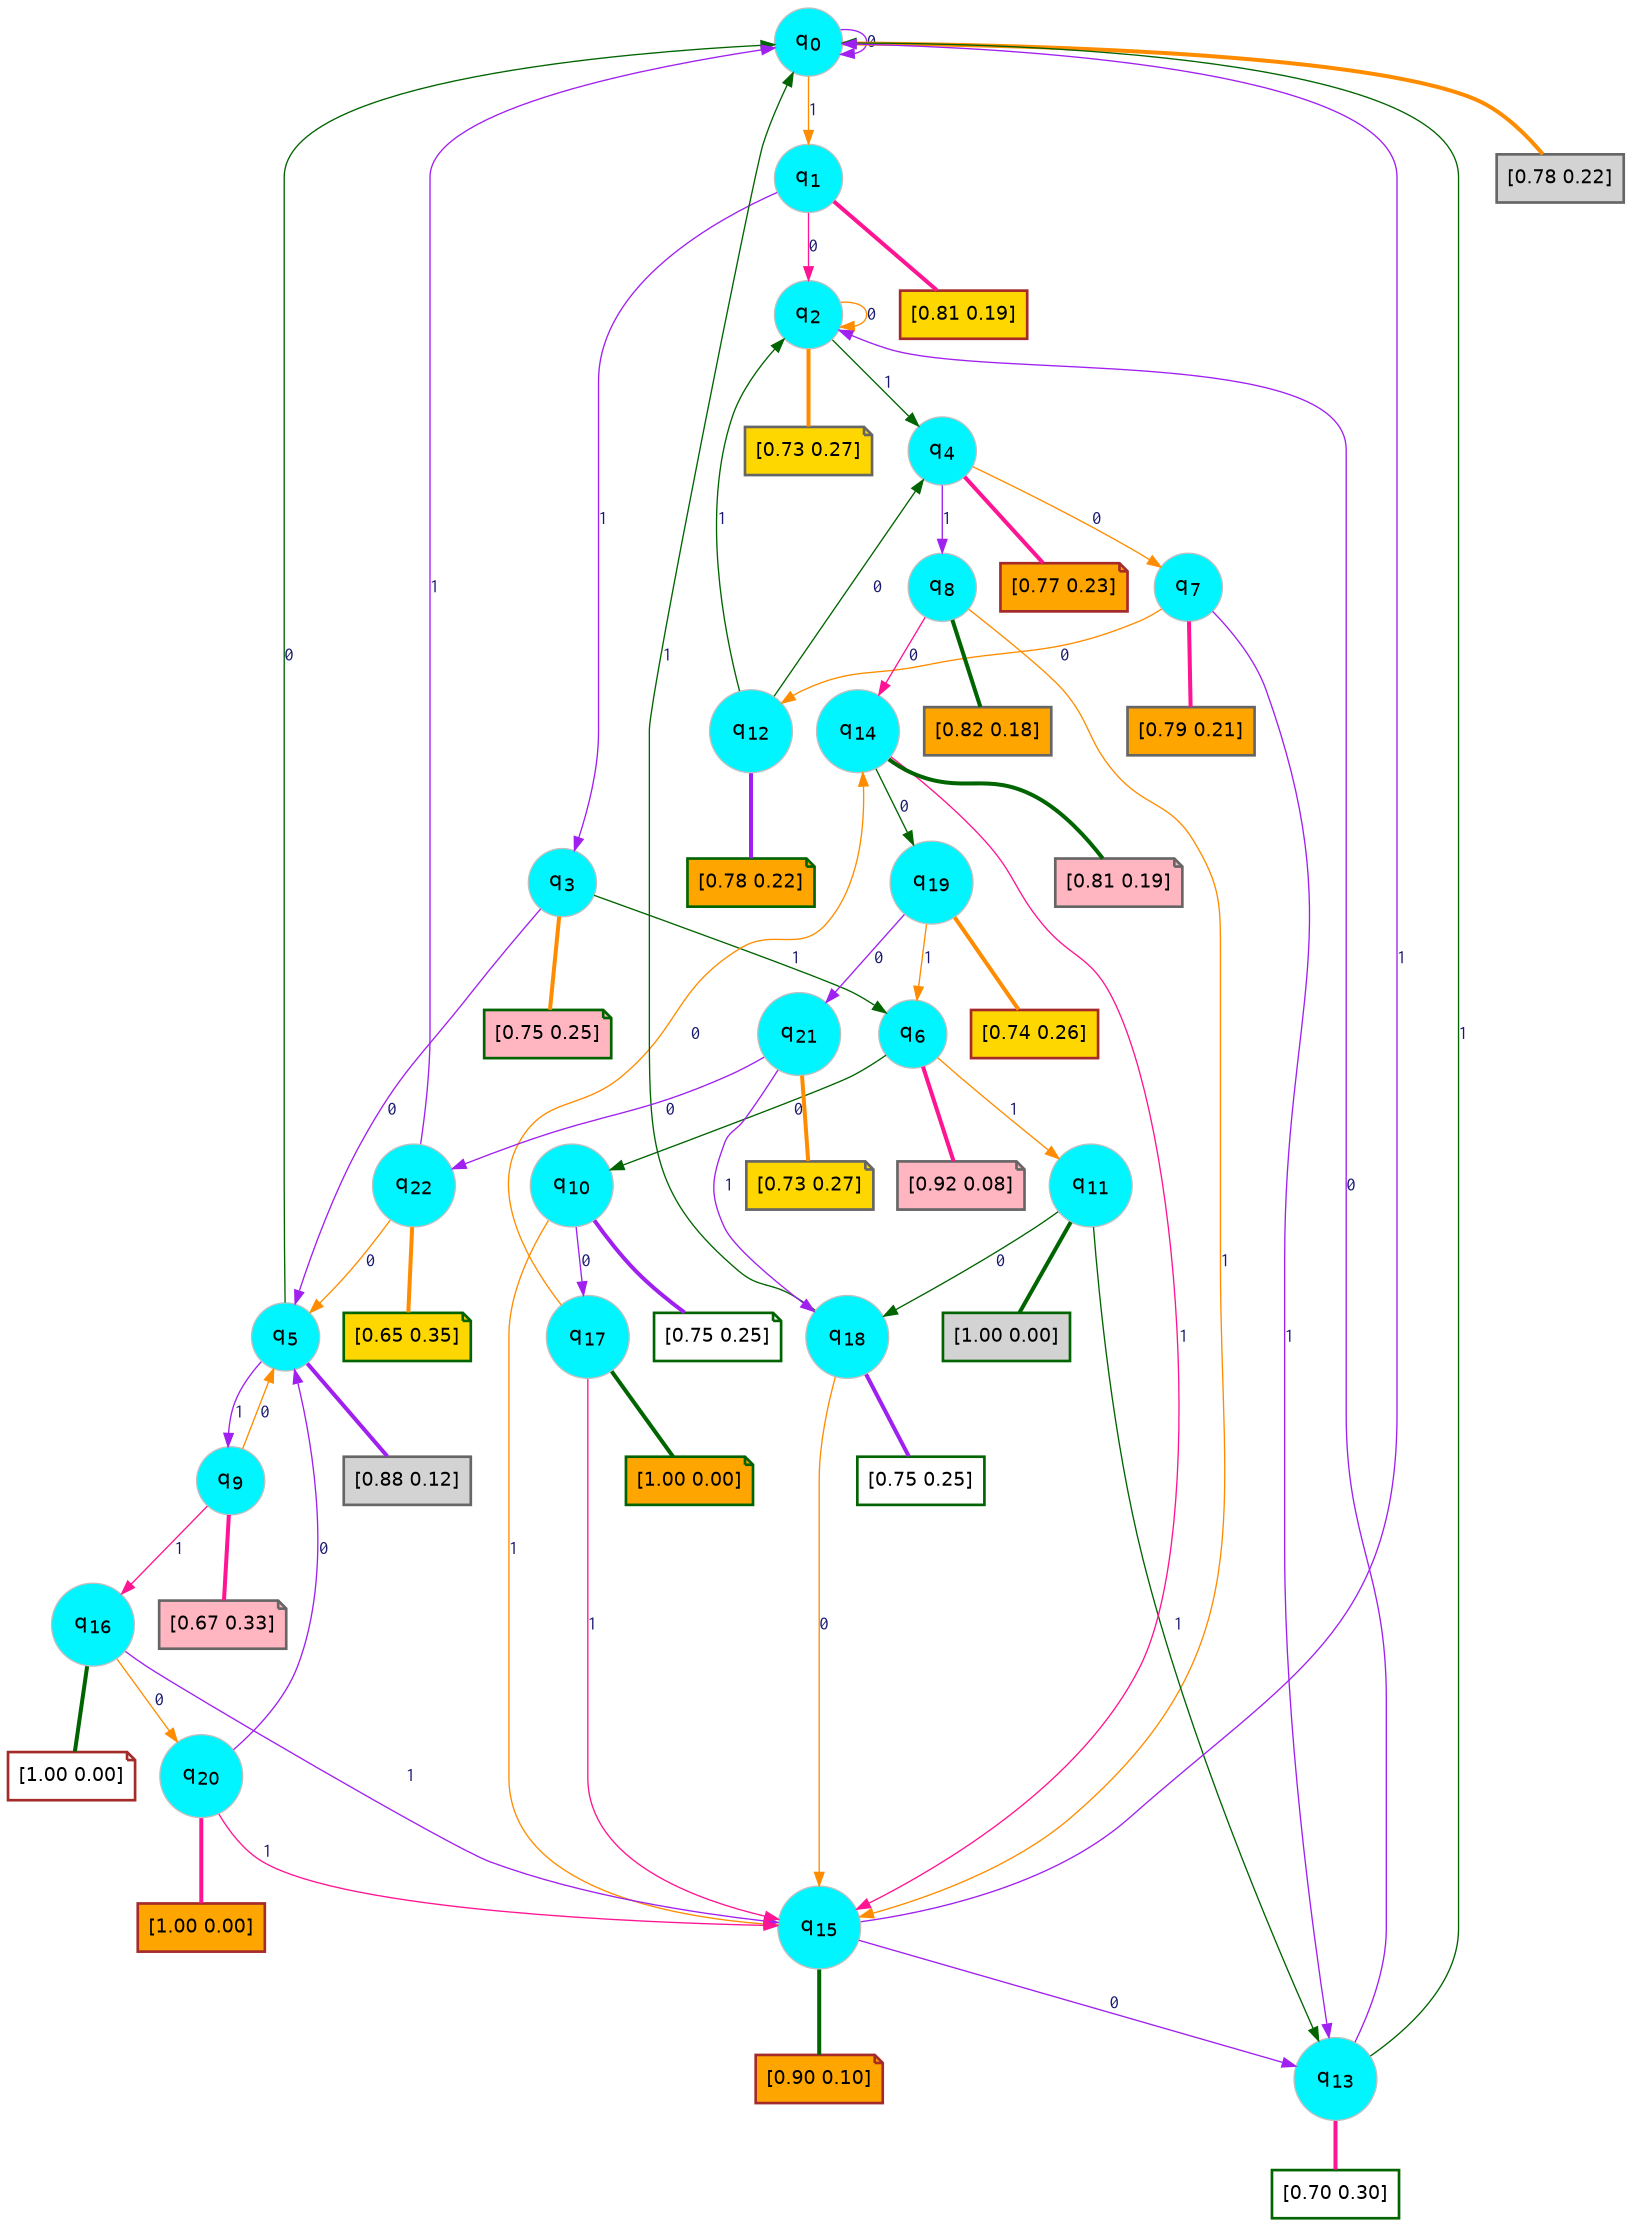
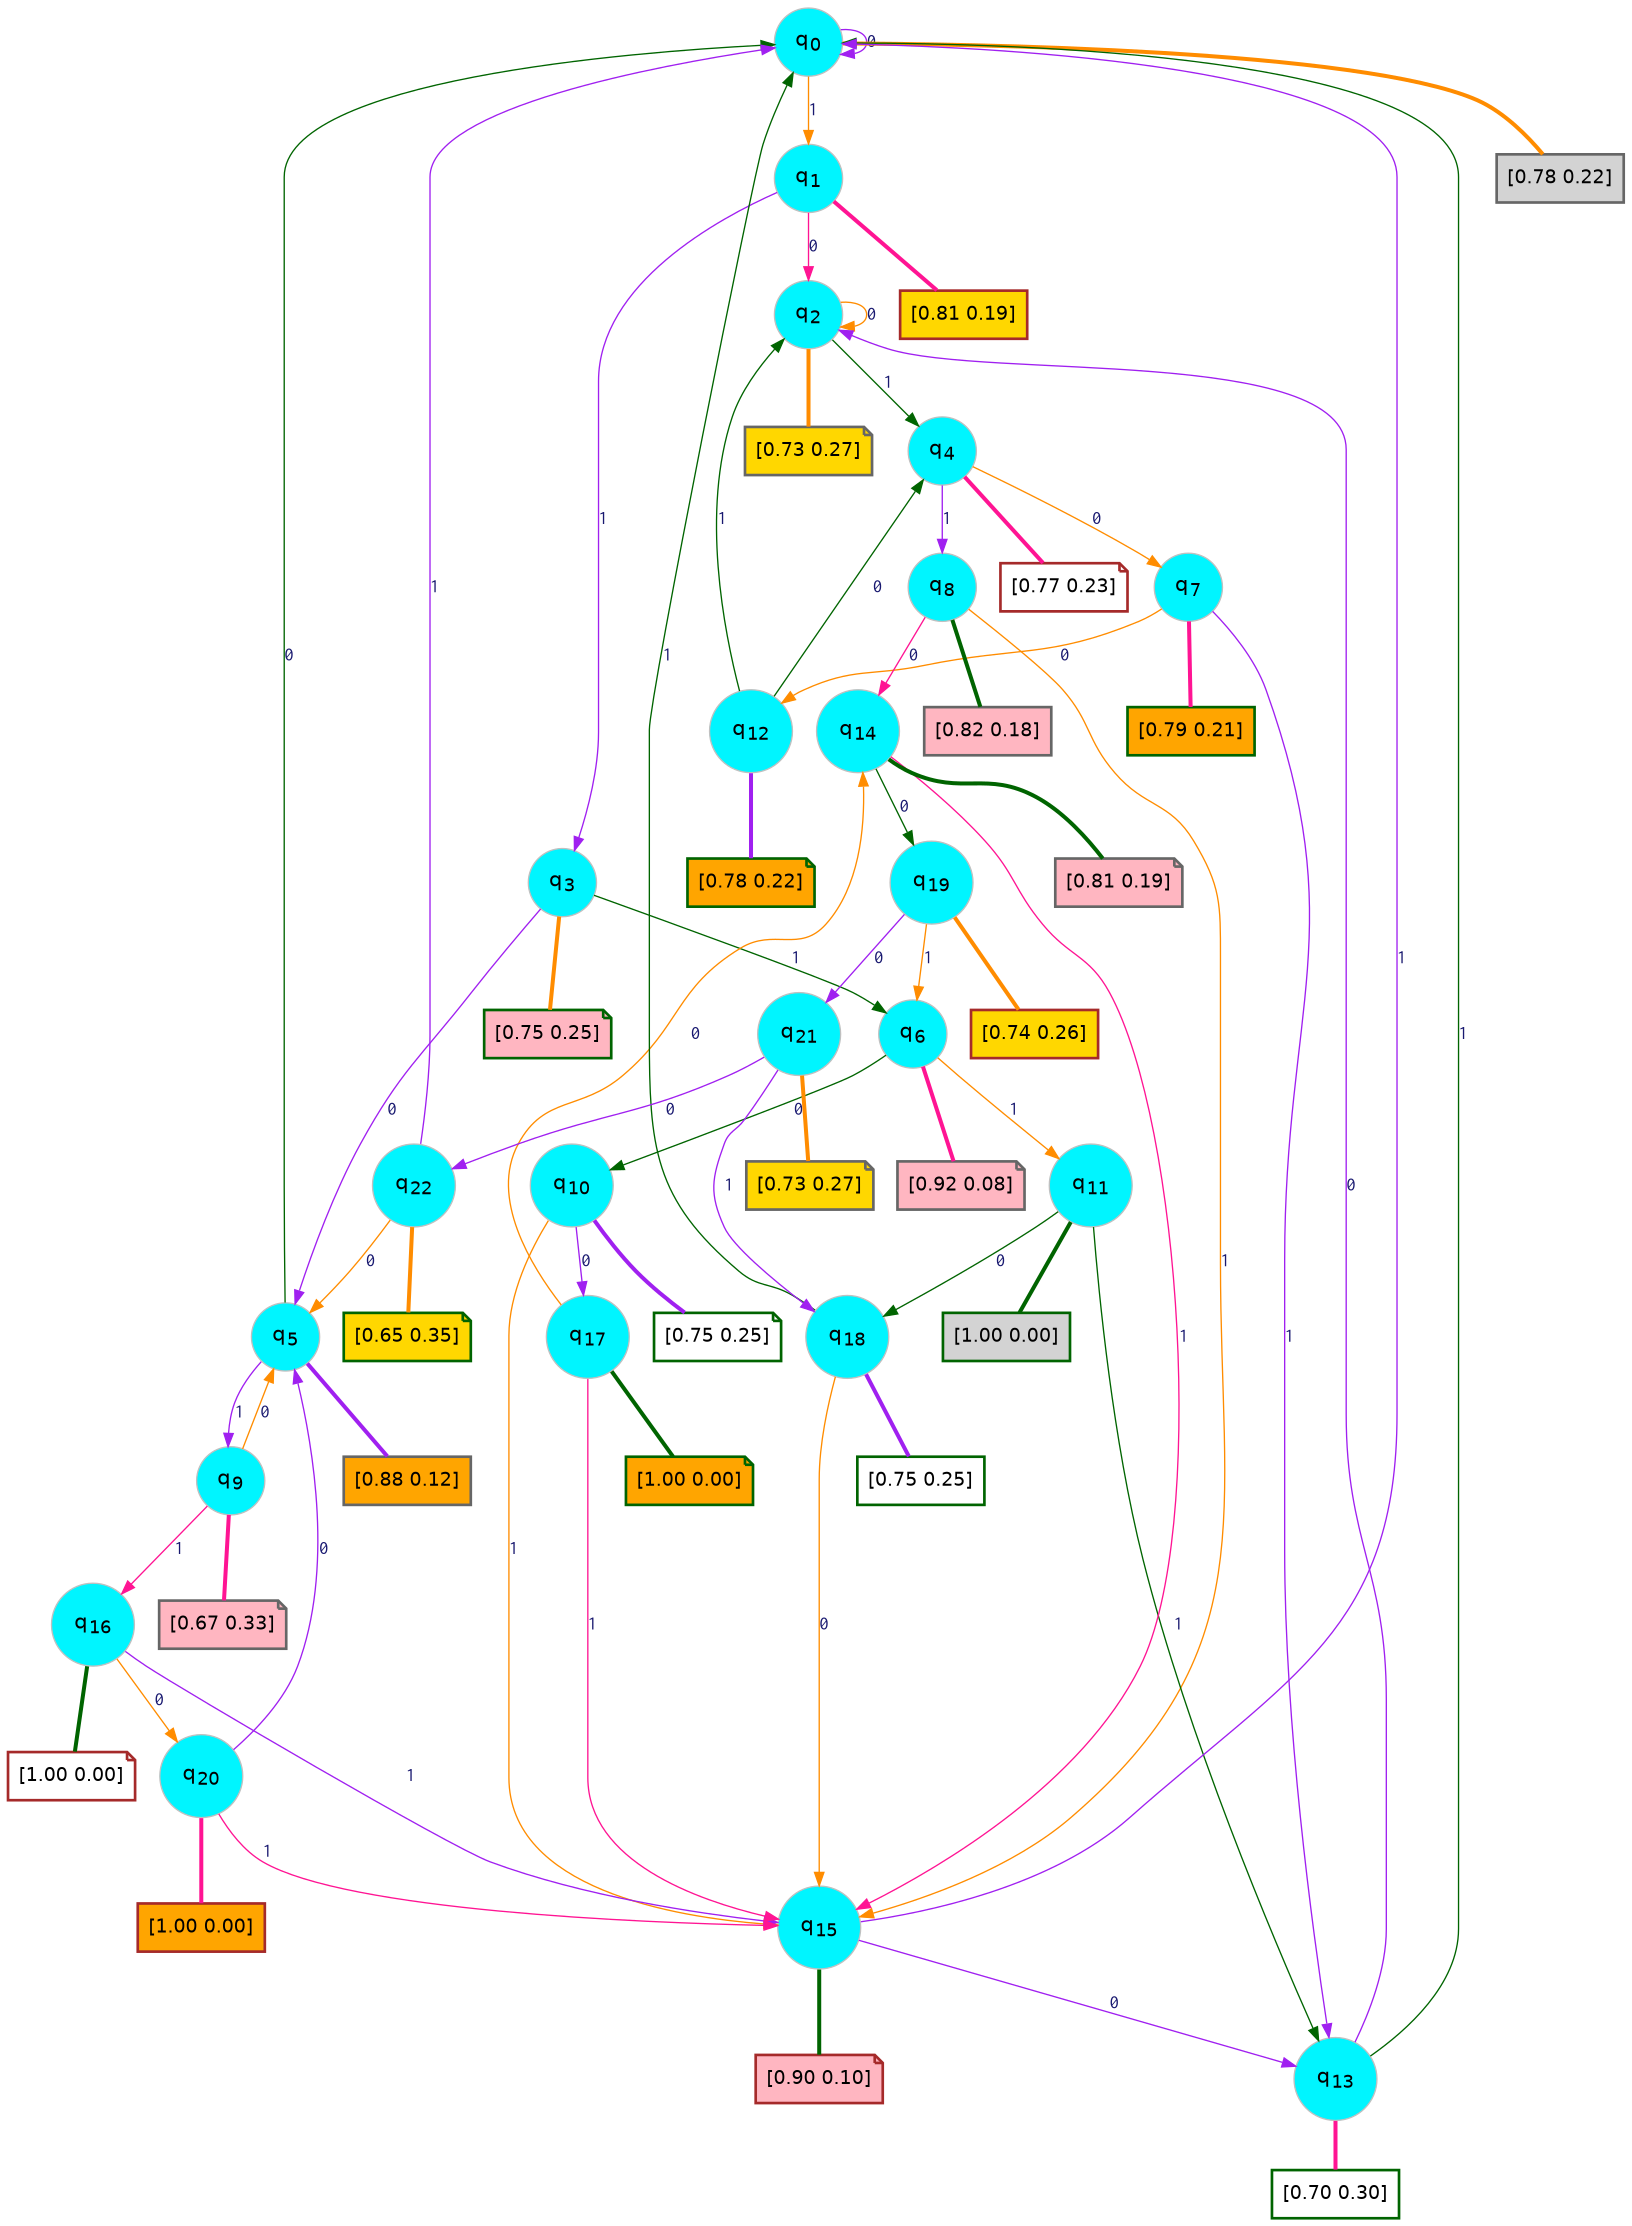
node "[0.77 0.23]": fillcolor orange -> white
node "[0.82 0.18]": fillcolor orange -> lightpink
node "[0.79 0.21]": color gray40 -> darkgreen
node "[0.88 0.12]": fillcolor lightgrey -> orange
node "[0.90 0.10]": fillcolor orange -> lightpink
